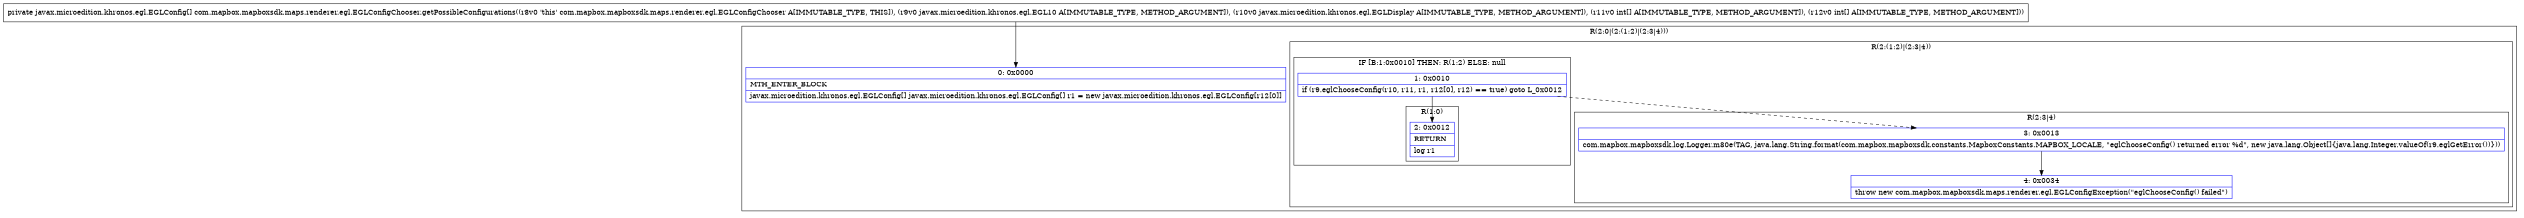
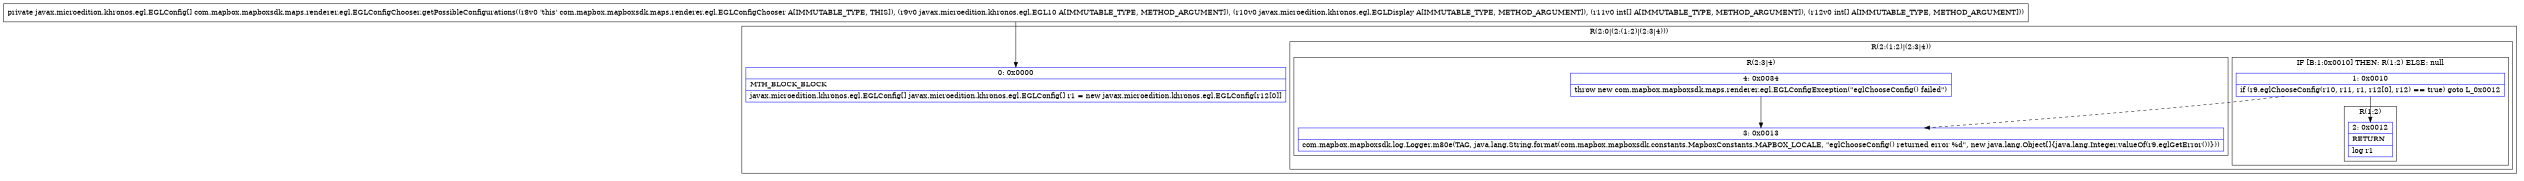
node "0: 0x0000": text "MTH_ENTER_BLOCK" -> "MTH_BLOCK_BLOCK"
cluster "R(1:0)": label "R(1:0)" -> "R(1:2)"
edge "3: 0x0013" -> "4: 0x0034": reversed
